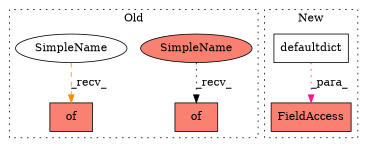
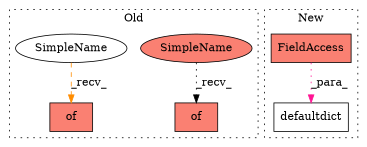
edge "defaultdict" -> "FieldAccess": reversed
